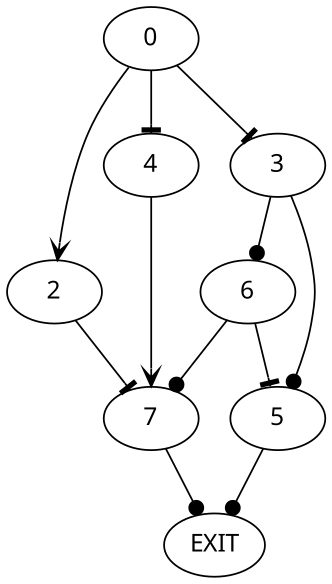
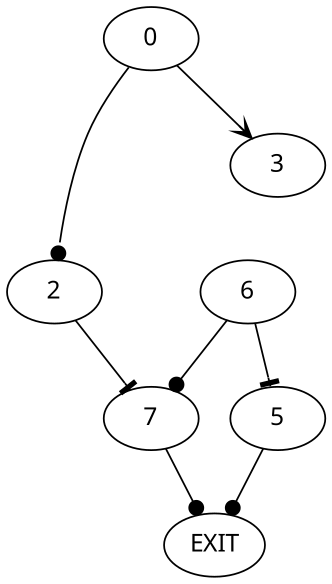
edge "0" -> "3": arrowhead tee -> vee
edge "0" -> "2": arrowhead vee -> dot
node "4": removed
edge "3" -> "6": removed
edge "3" -> "5": removed
